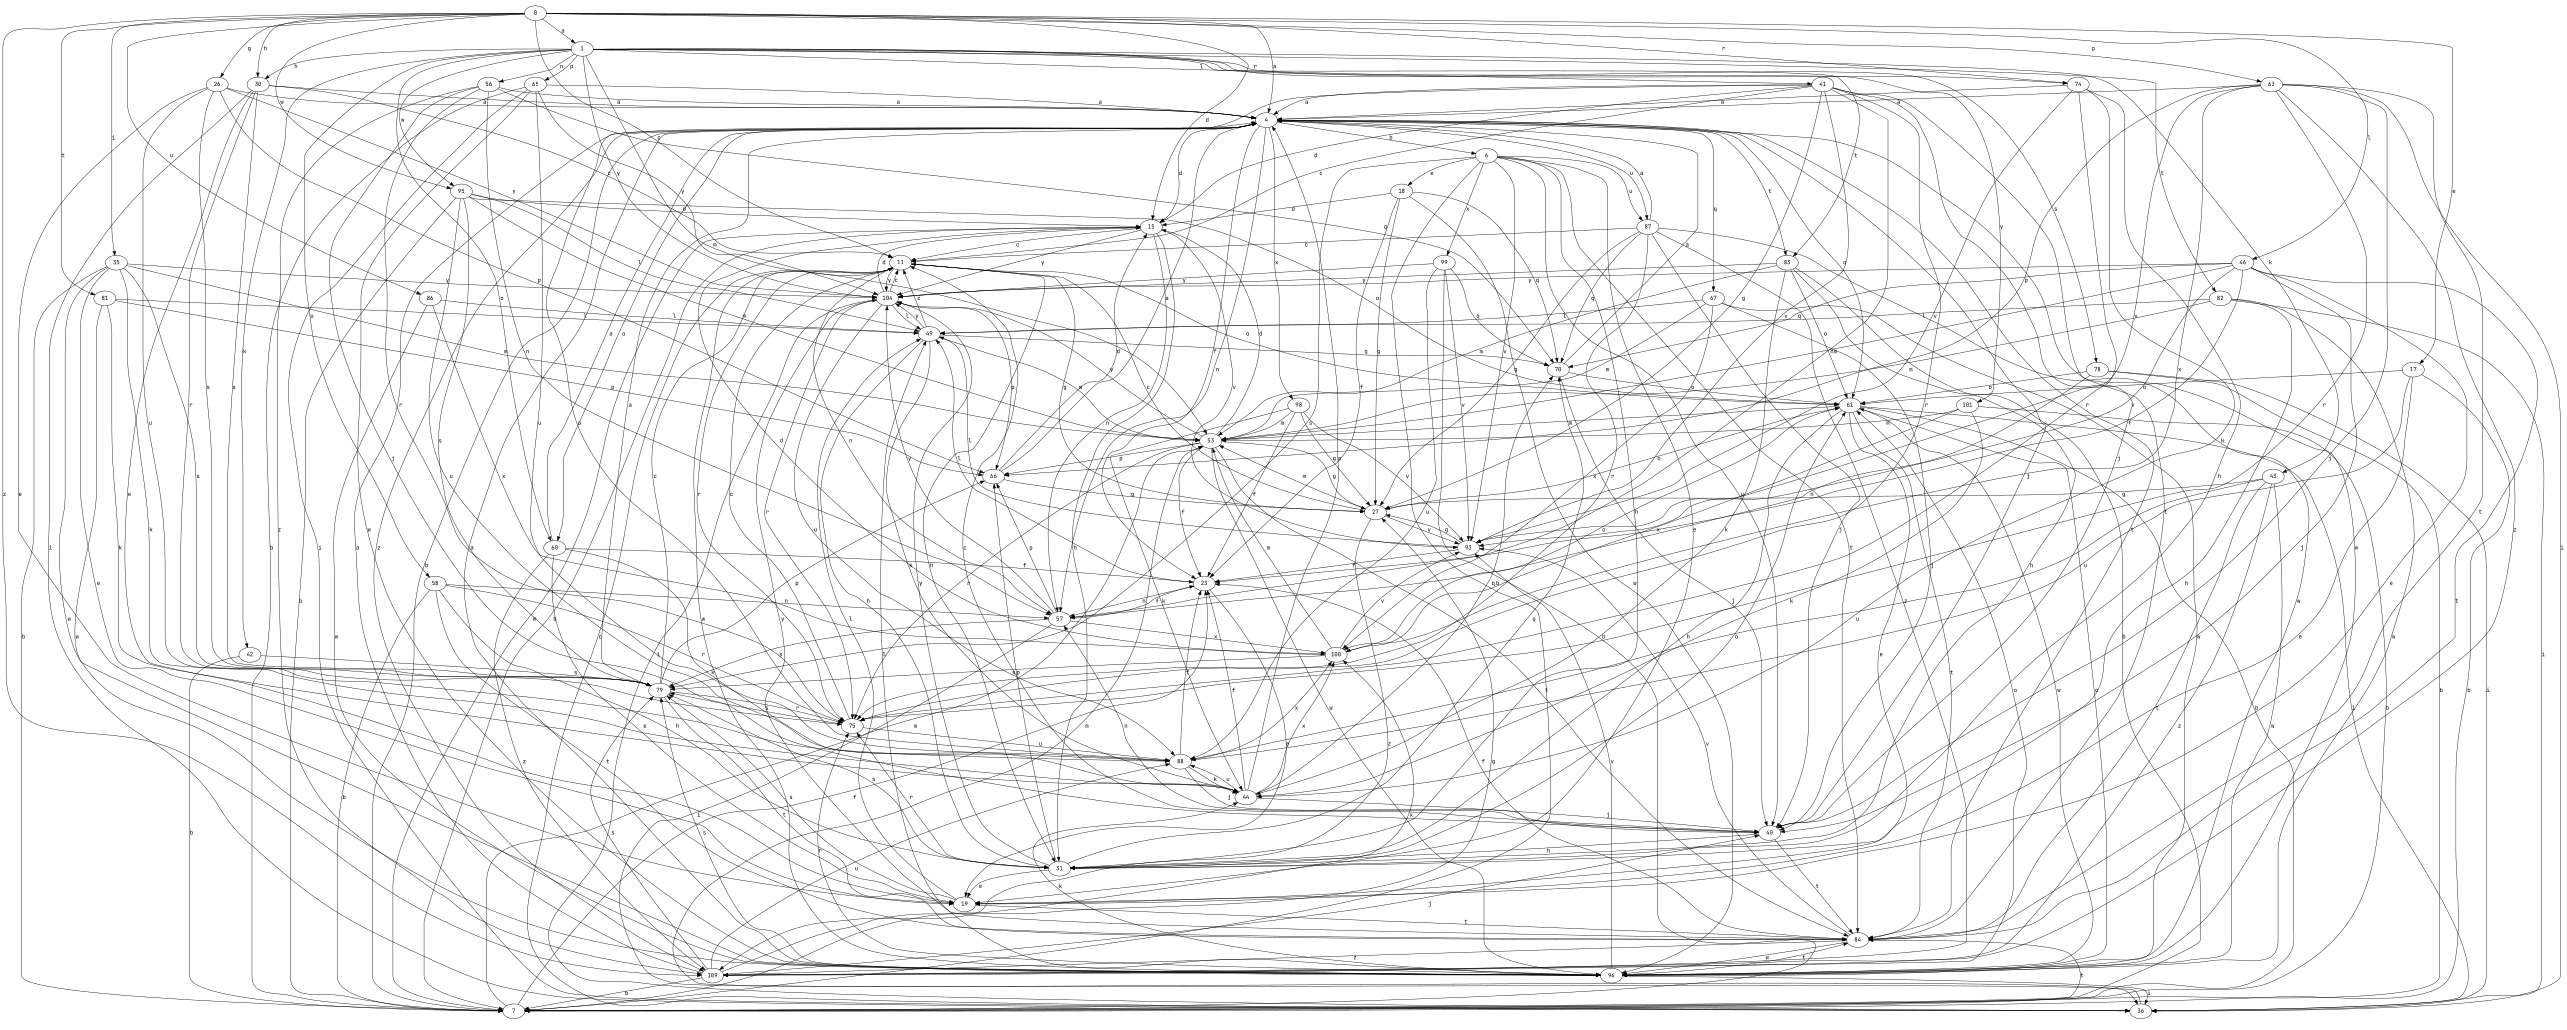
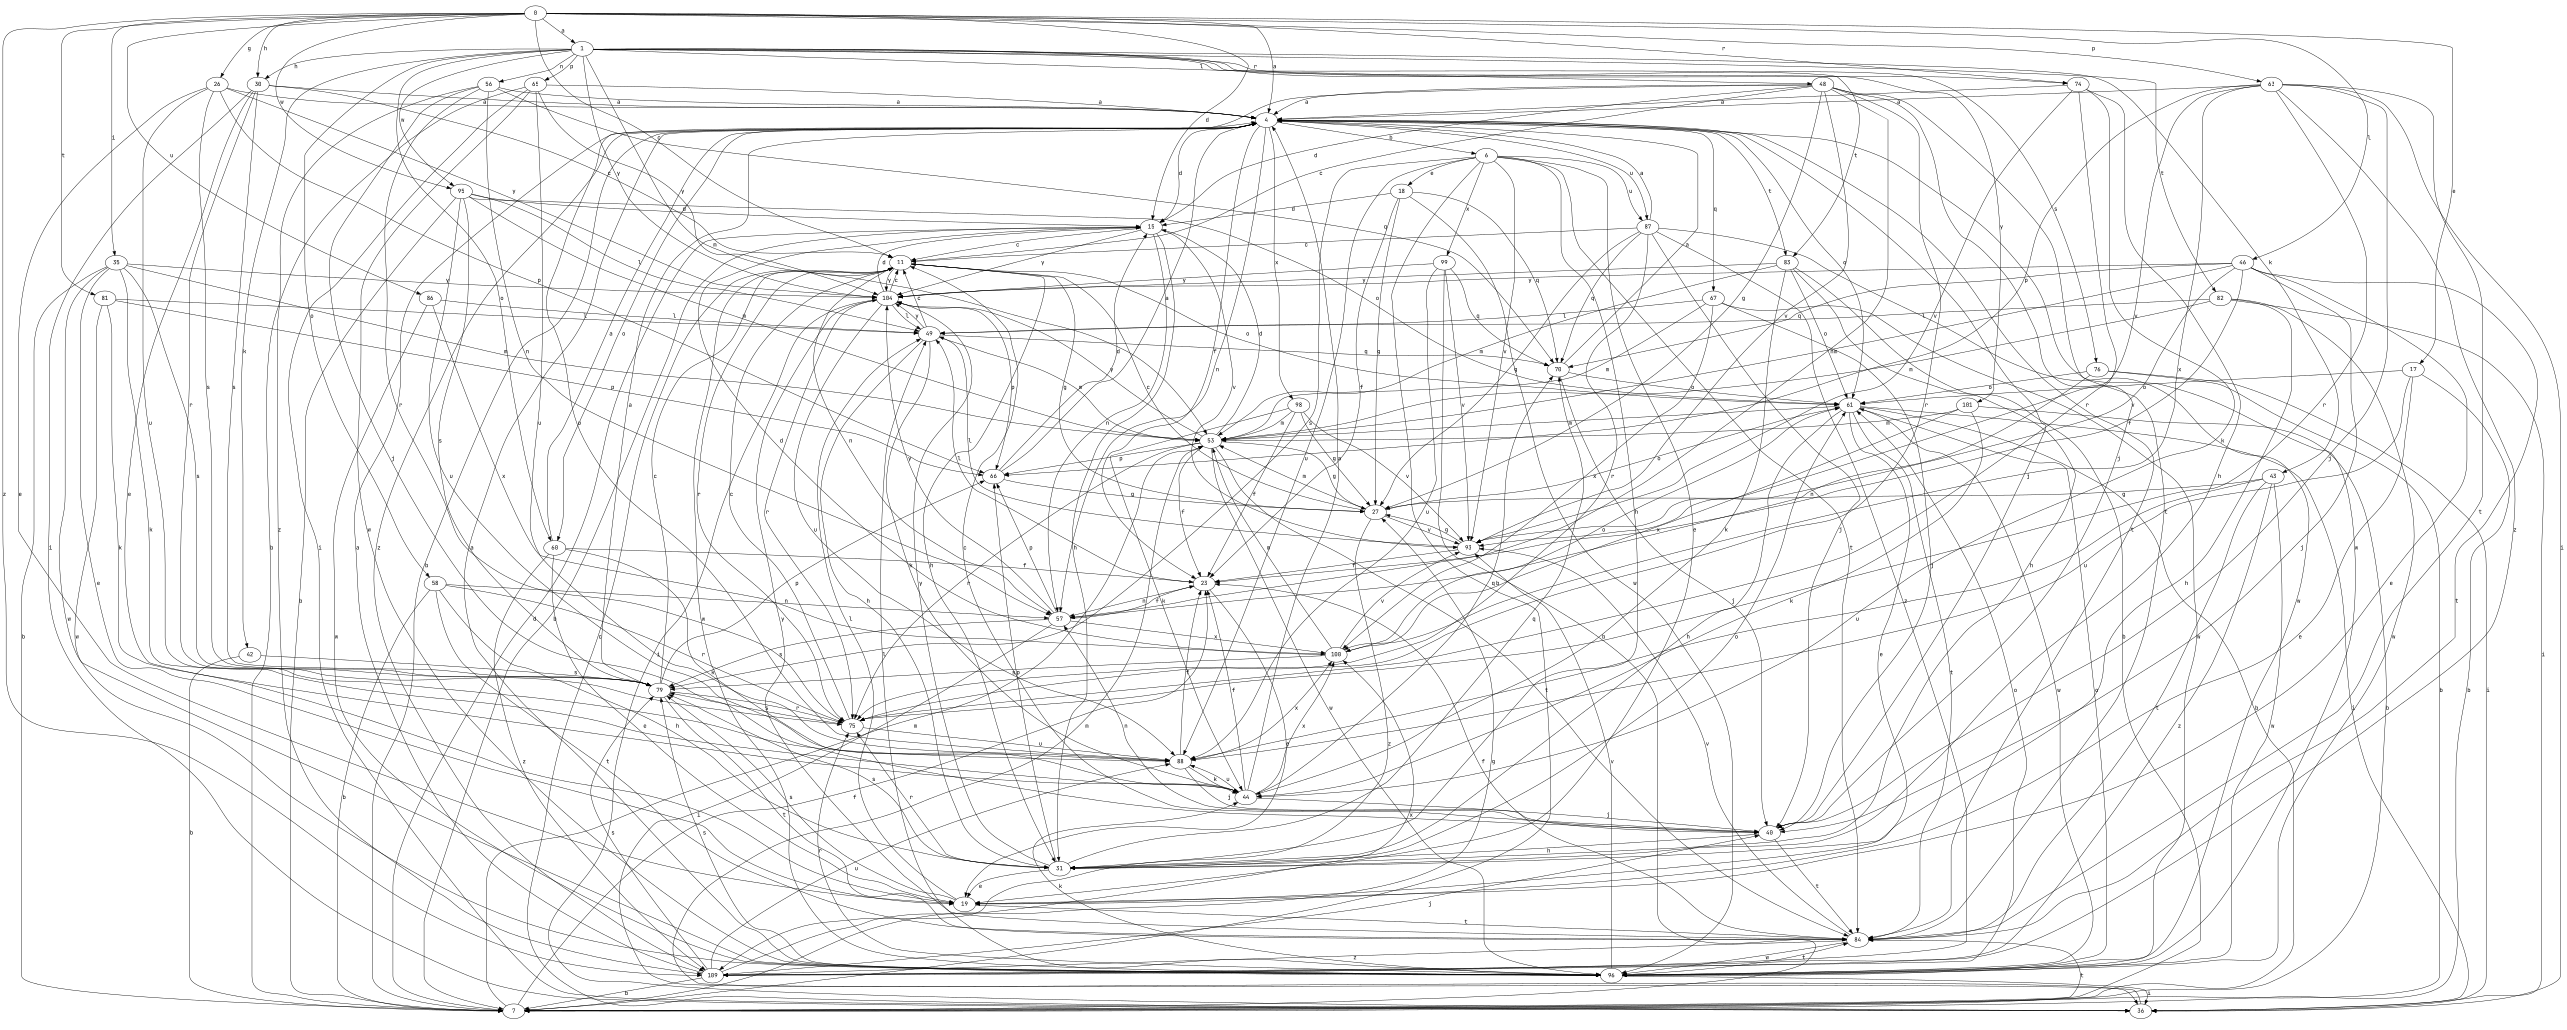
node "41": label "41" -> "48"
node "78": label "78" -> "76"
edge "6" -> "40": now "6" -> "88"
edge "7" -> "15": label "m" -> "d"
